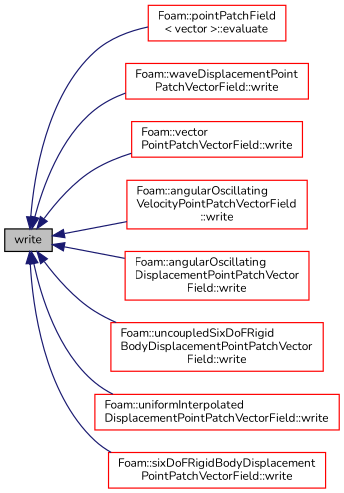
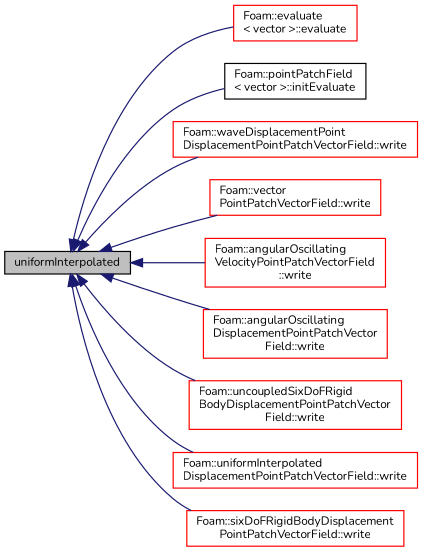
node "Foam::pointPatchField < vector >::evaluate": label "Foam::pointPatchField < vector >::evaluate" -> "Foam::evaluate < vector >::evaluate"
node "Foam::waveDisplacementPoint PatchVectorField::write": label "Foam::waveDisplacementPoint PatchVectorField::write" -> "Foam::waveDisplacementPoint DisplacementPointPatchVectorField::write"
node "Foam::pointPatchField < vector >::initEvaluate": added
node "write": label "write" -> "uniformInterpolated"
